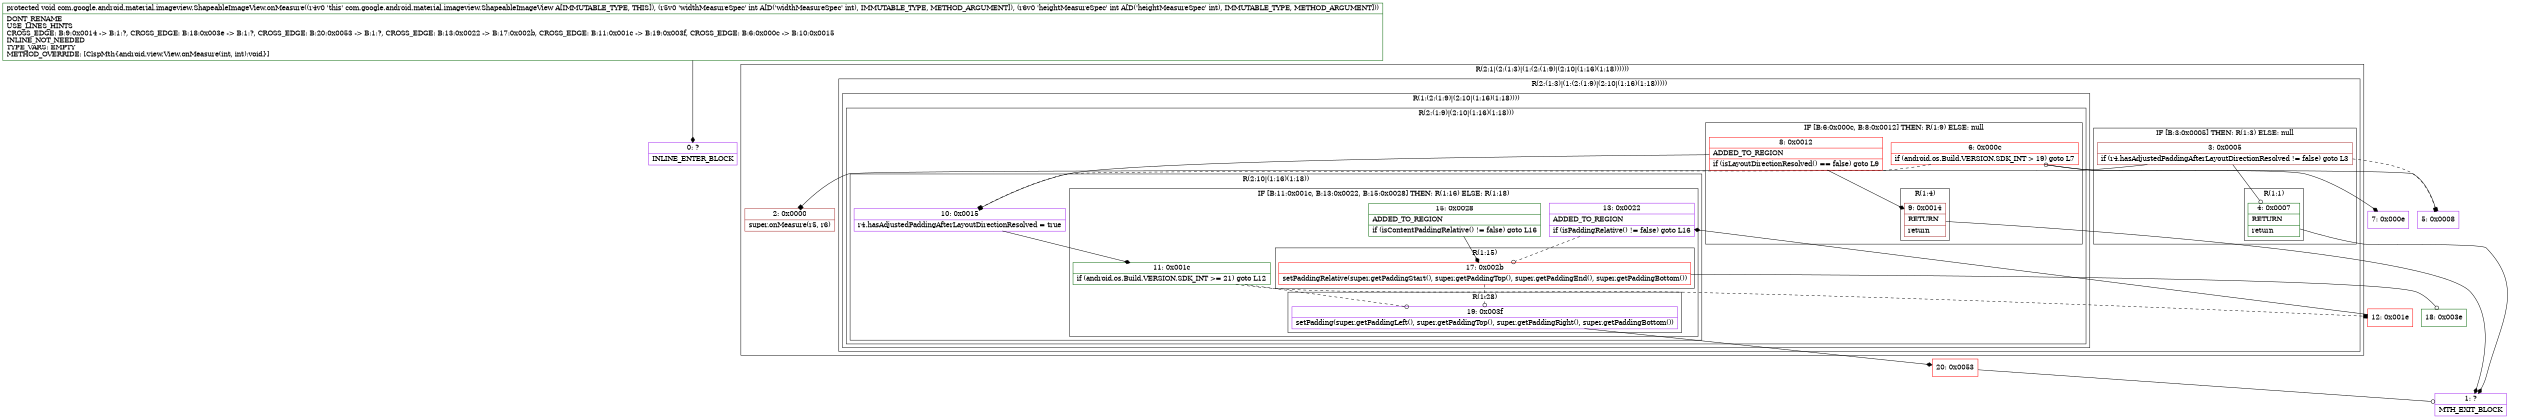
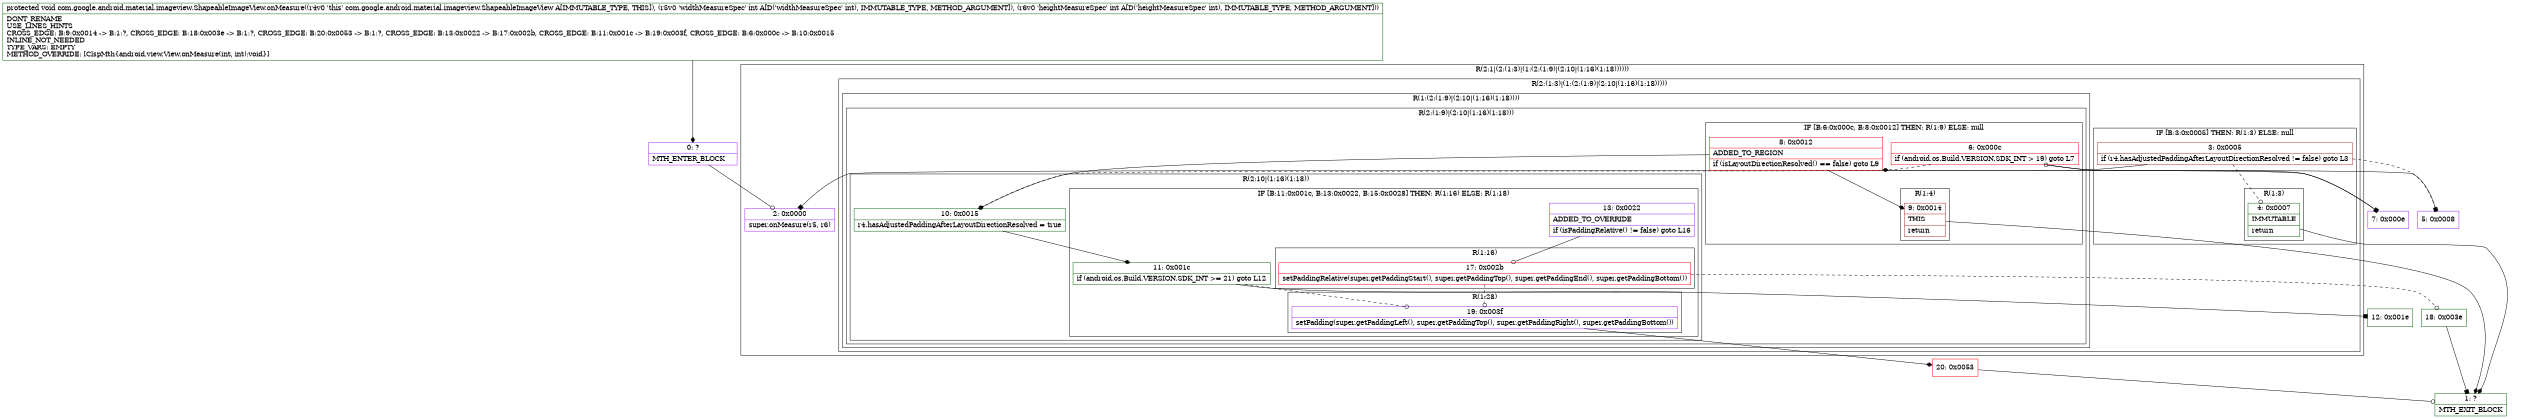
node "0: ?": text "INLINE_ENTER_BLOCK" -> "MTH_ENTER_BLOCK"
edge "6: 0x000c" -> "10: 0x0015": arrowhead box -> diamond
edge "7: 0x000e" -> "8: 0x0012": added
edge "6: 0x000c" -> "7: 0x000e": arrowhead diamond -> box
edge "3: 0x0005" -> "4: 0x0007": style solid -> dashed
edge "0: ?" -> "2: 0x0000": added
cluster "R(1:1)": label "R(1:1)" -> "R(1:3)"
node "13: 0x0022": text "ADDED_TO_REGION" -> "ADDED_TO_OVERRIDE"
node "9: 0x0014": text "RETURN" -> "THIS"
node "4: 0x0007": text "RETURN" -> "IMMUTABLE"
node "2: 0x0000": color brown -> purple
node "10: 0x0015": color purple -> darkgreen
node "15: 0x0028": removed
edge "13: 0x0022" -> "17: 0x002b": style dashed -> solid
cluster "R(1:15)": label "R(1:15)" -> "R(1:16)"
edge "12: 0x001e" -> "13: 0x0022": removed
edge "17: 0x002b" -> "18: 0x003e": style solid -> dashed
edge "11: 0x001c" -> "12: 0x001e": style dashed -> solid
node "12: 0x001e": color red -> darkgreen
edge "18: 0x003e" -> "1: ?": added
node "1: ?": color purple -> darkgreen
